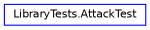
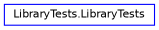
node "LibraryTests.AttackTest": label "LibraryTests.AttackTest" -> "LibraryTests.LibraryTests"
